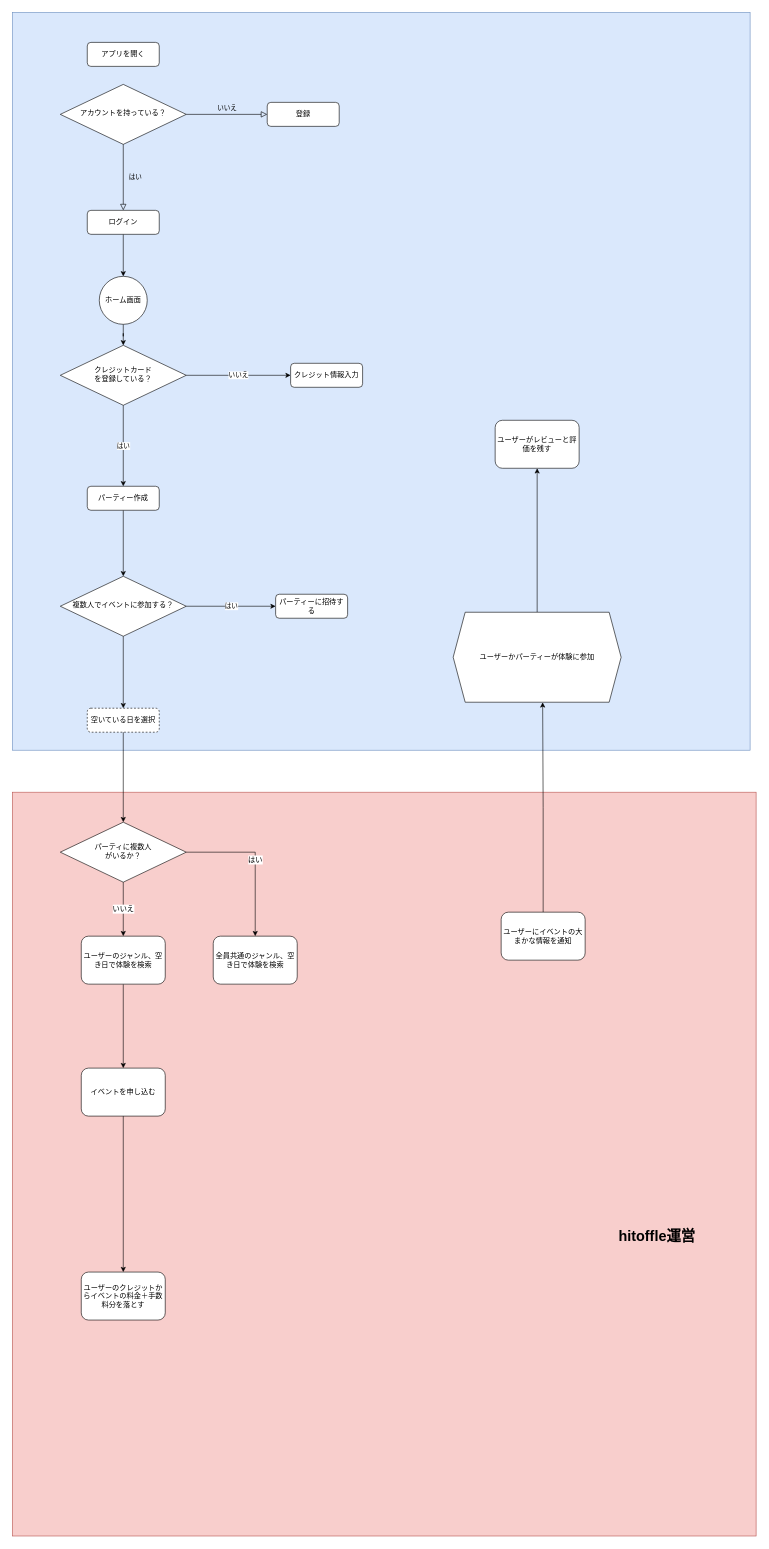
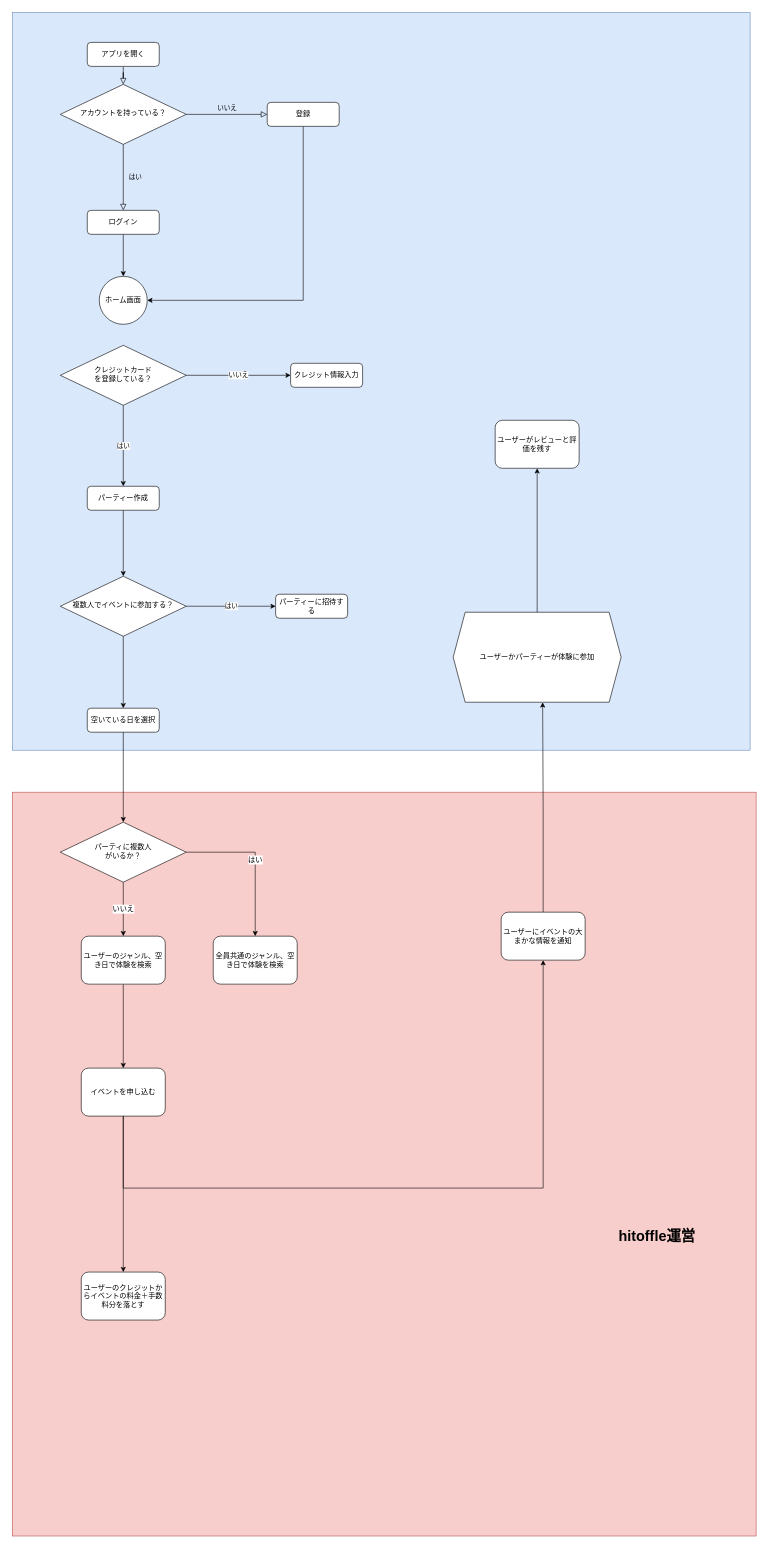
edge "アプリを開く" -> "アカウントを持っている？": added
edge "登録" -> "ホーム画面": added
edge "ホーム画面" -> "クレジットカード を登録している？": removed
node "空いている日を選択": style dashed -> solid
edge "イベントを申し込む" -> "ユーザーにイベントの大まかな情報を通知": added
